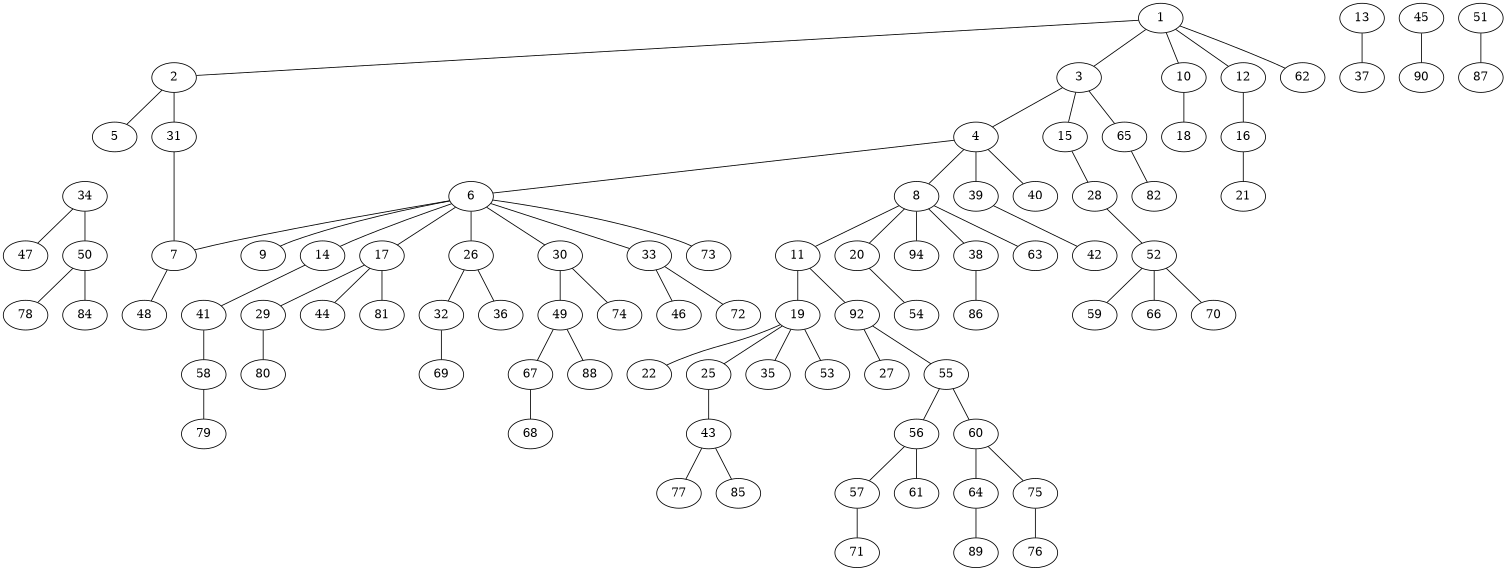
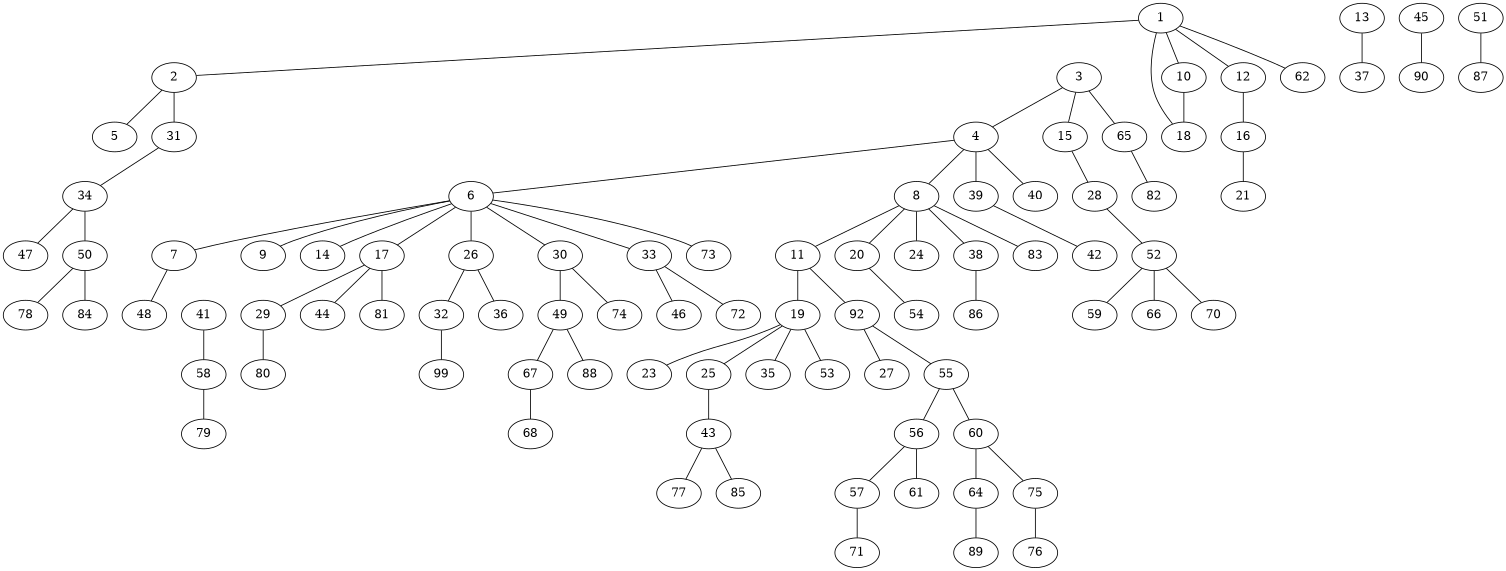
edge "1" -- "3": now "1" -- "18"
edge "31" -- "7": now "31" -- "34"
node "94": label "94" -> "24"
node "63": label "63" -> "83"
edge "14" -- "41": removed
node "69": label "69" -> "99"
node "22": label "22" -> "23"
